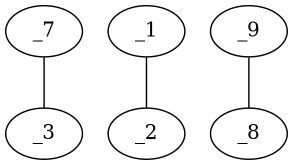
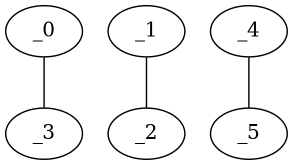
node "_7": label "_7" -> "_0"
node "_9": label "_9" -> "_4"
node "_8": label "_8" -> "_5"
